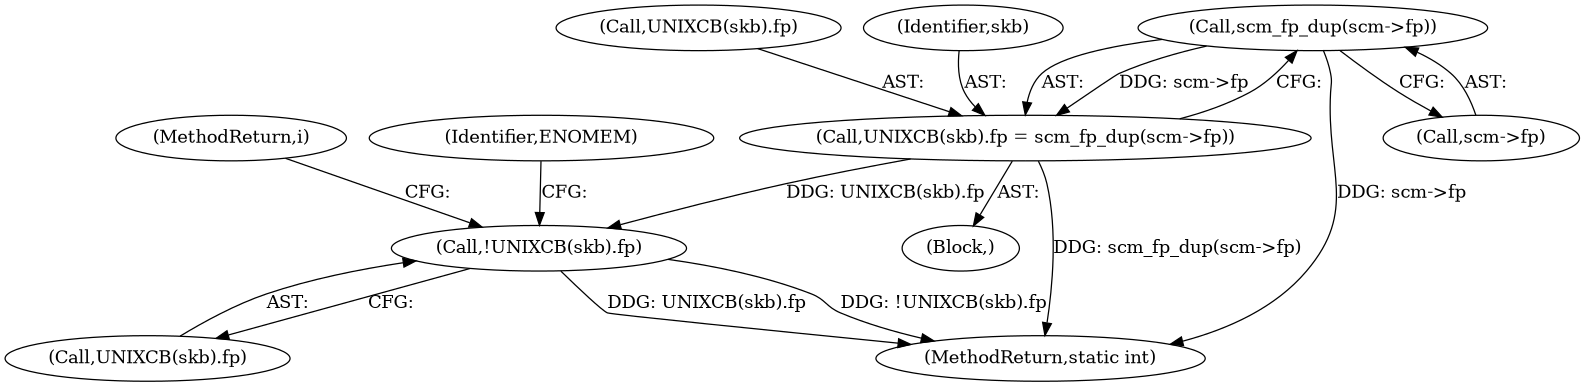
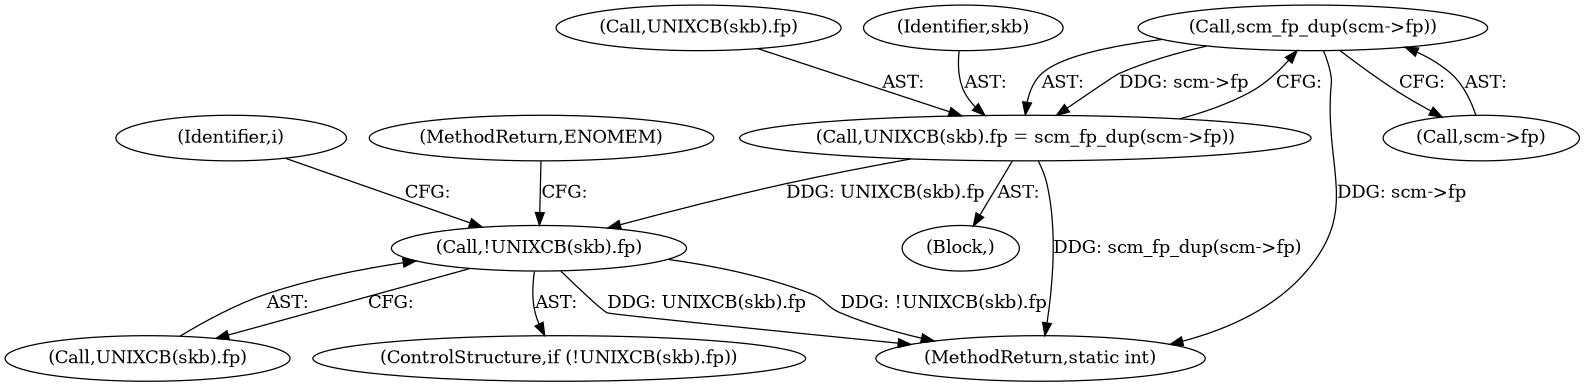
node "(MethodReturn,i)": label "(MethodReturn,i)" -> "(Identifier,i)"
node "(Identifier,ENOMEM)": label "(Identifier,ENOMEM)" -> "(MethodReturn,ENOMEM)"
node "(ControlStructure,if (!UNIXCB(skb).fp))": added
